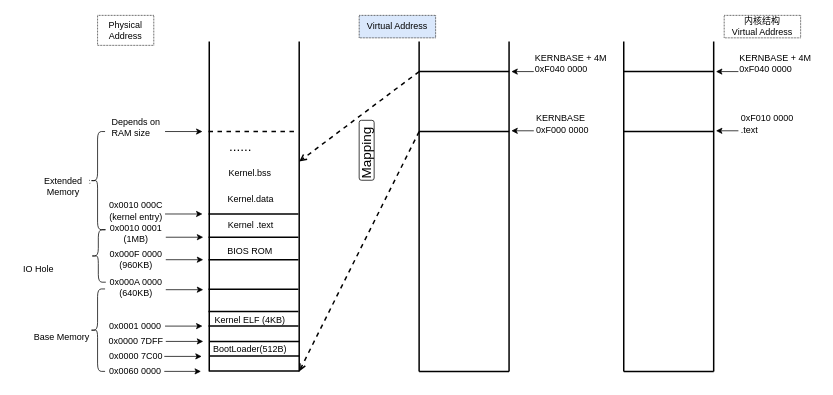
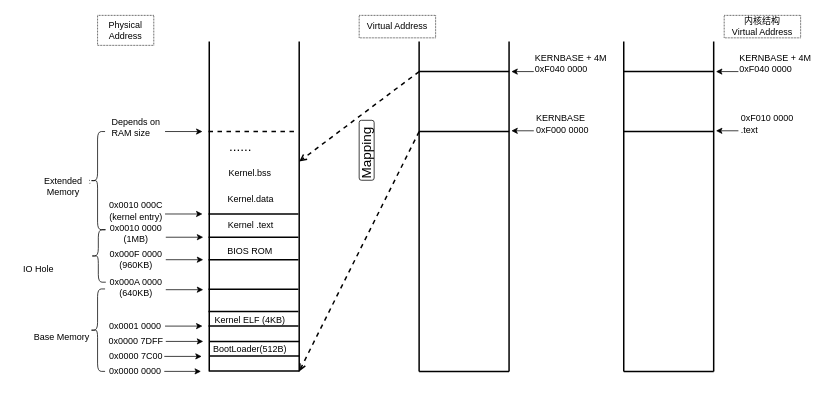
node "Virtual Address": fillcolor #dae8fc -> #ffffff
node "0x0010 0001 (1MB)": label "0x0010 0001 (1MB)" -> "0x0010 0000 (1MB)"
node "0x0060 0000": label "0x0060 0000" -> "0x0000 0000"
